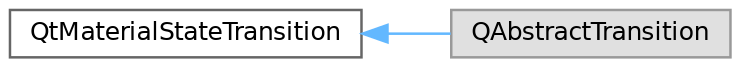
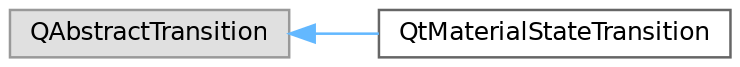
edge "QAbstractTransition" -> "QtMaterialStateTransition": reversed
